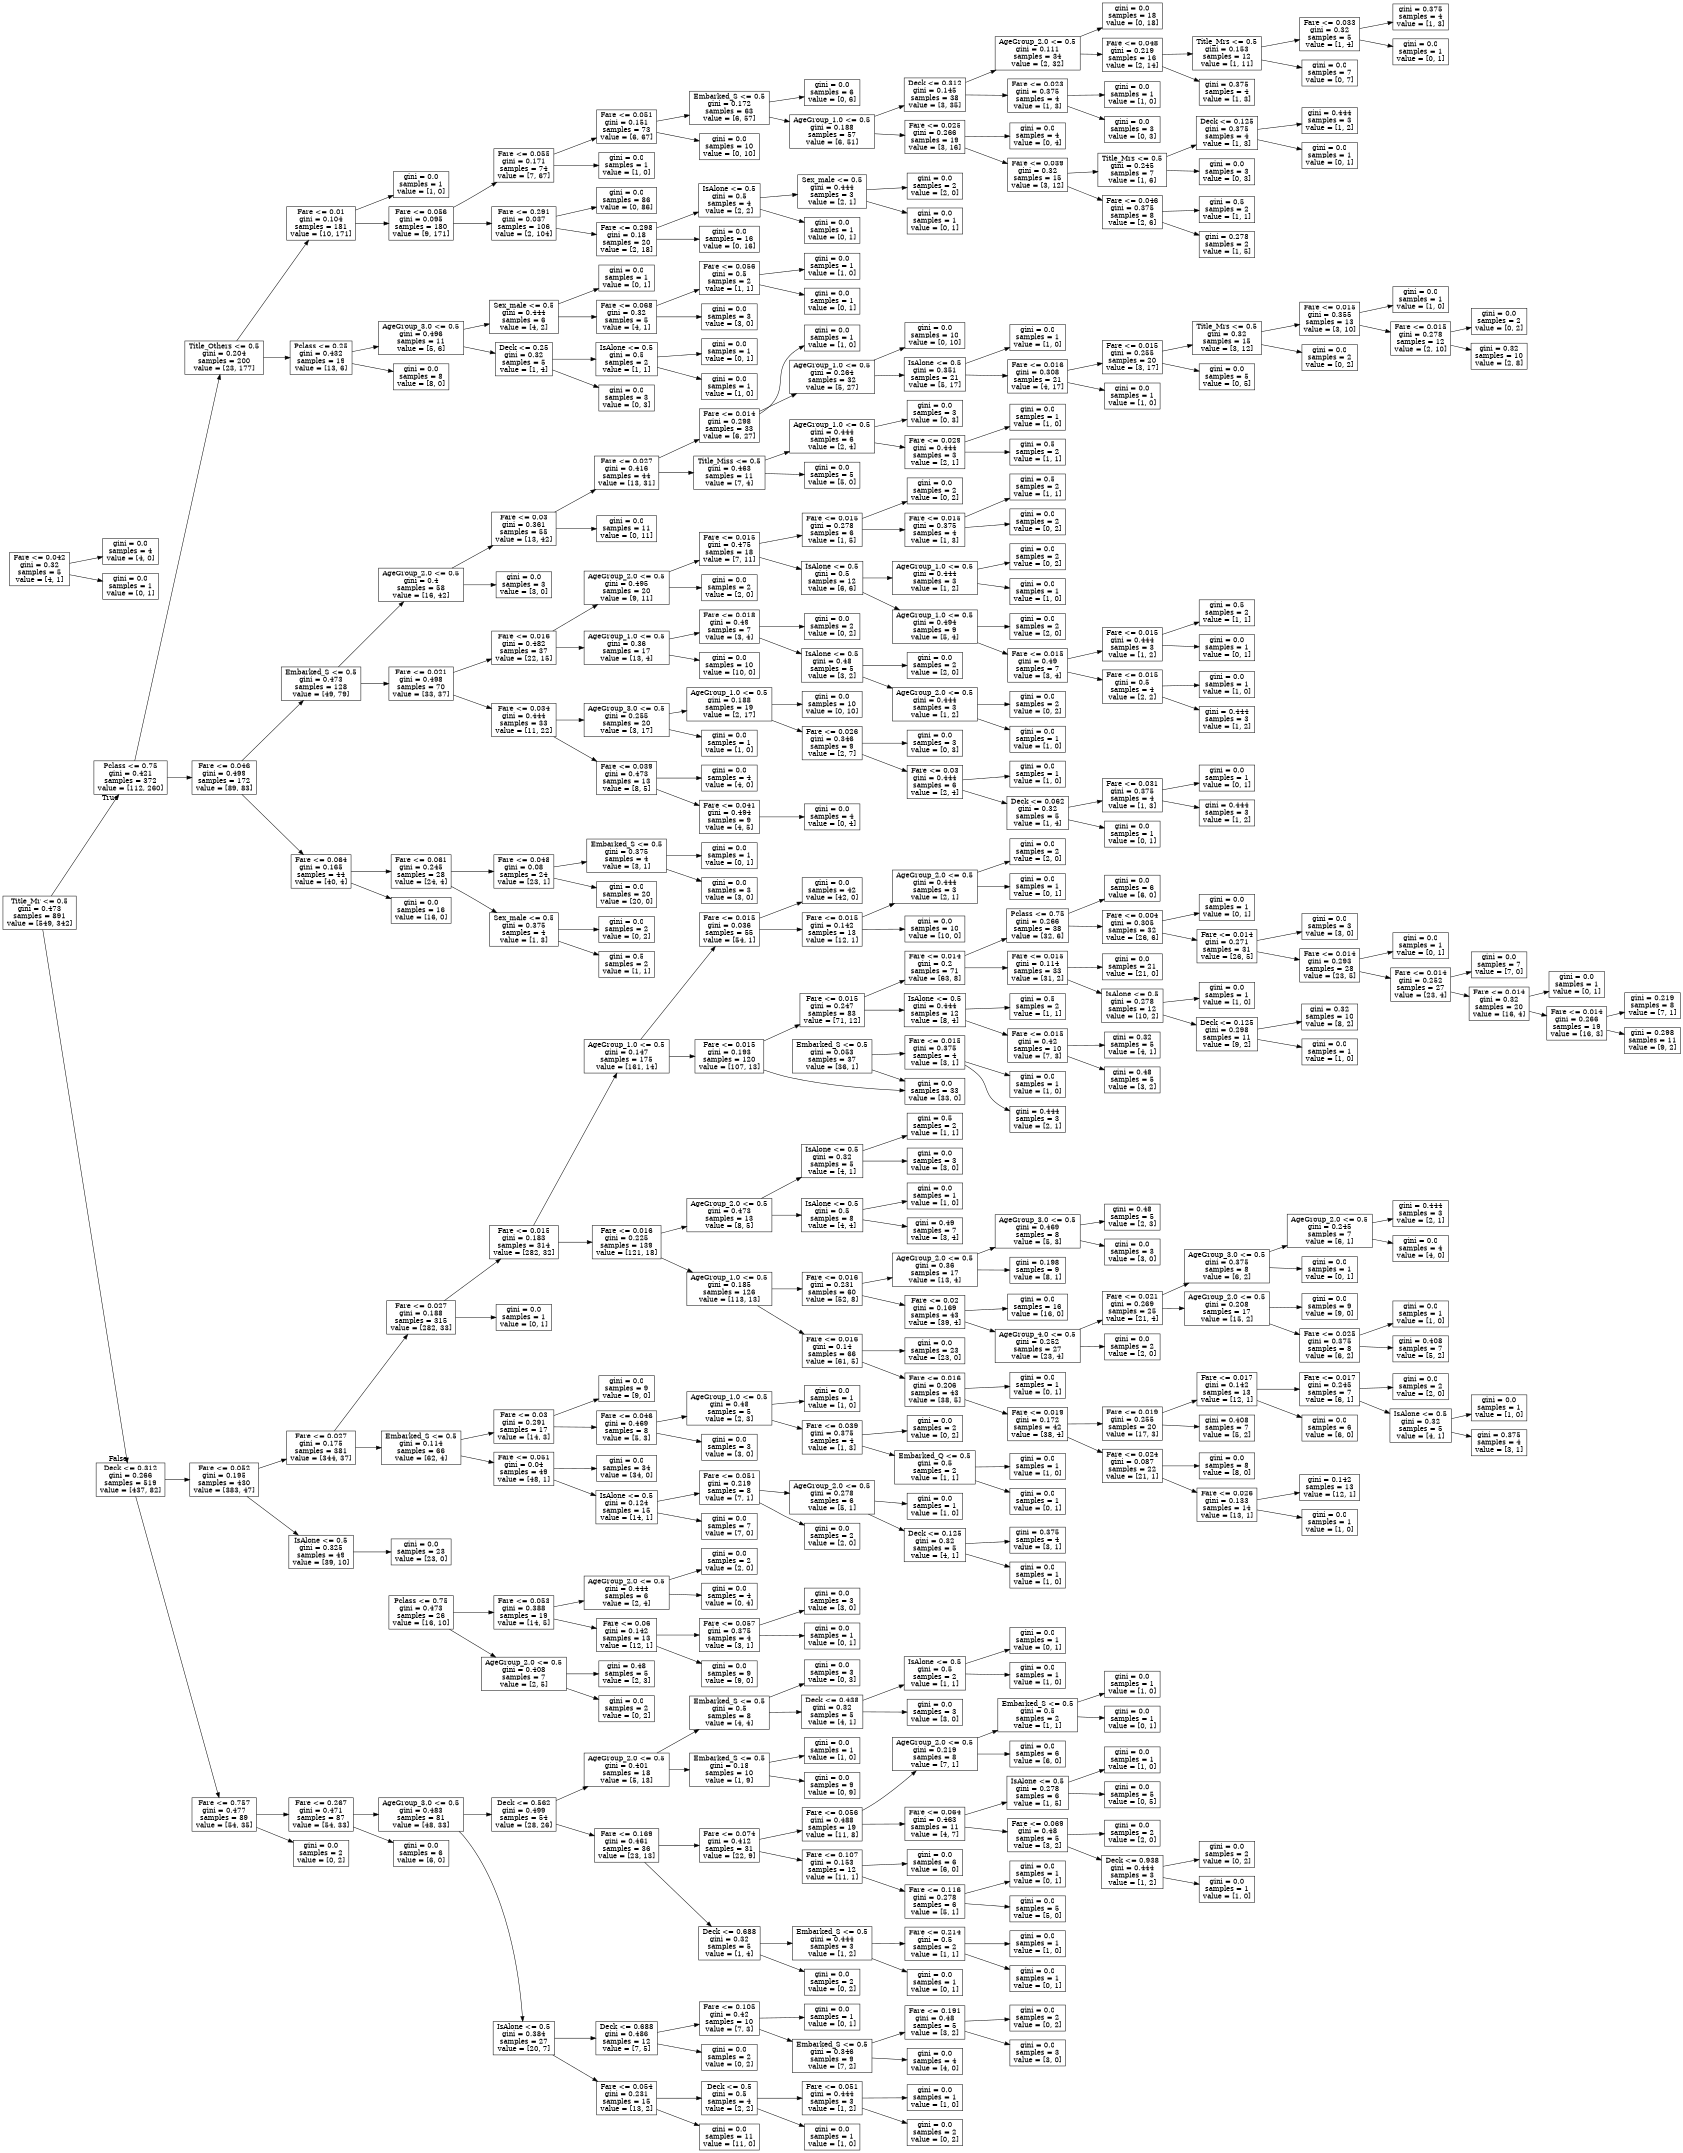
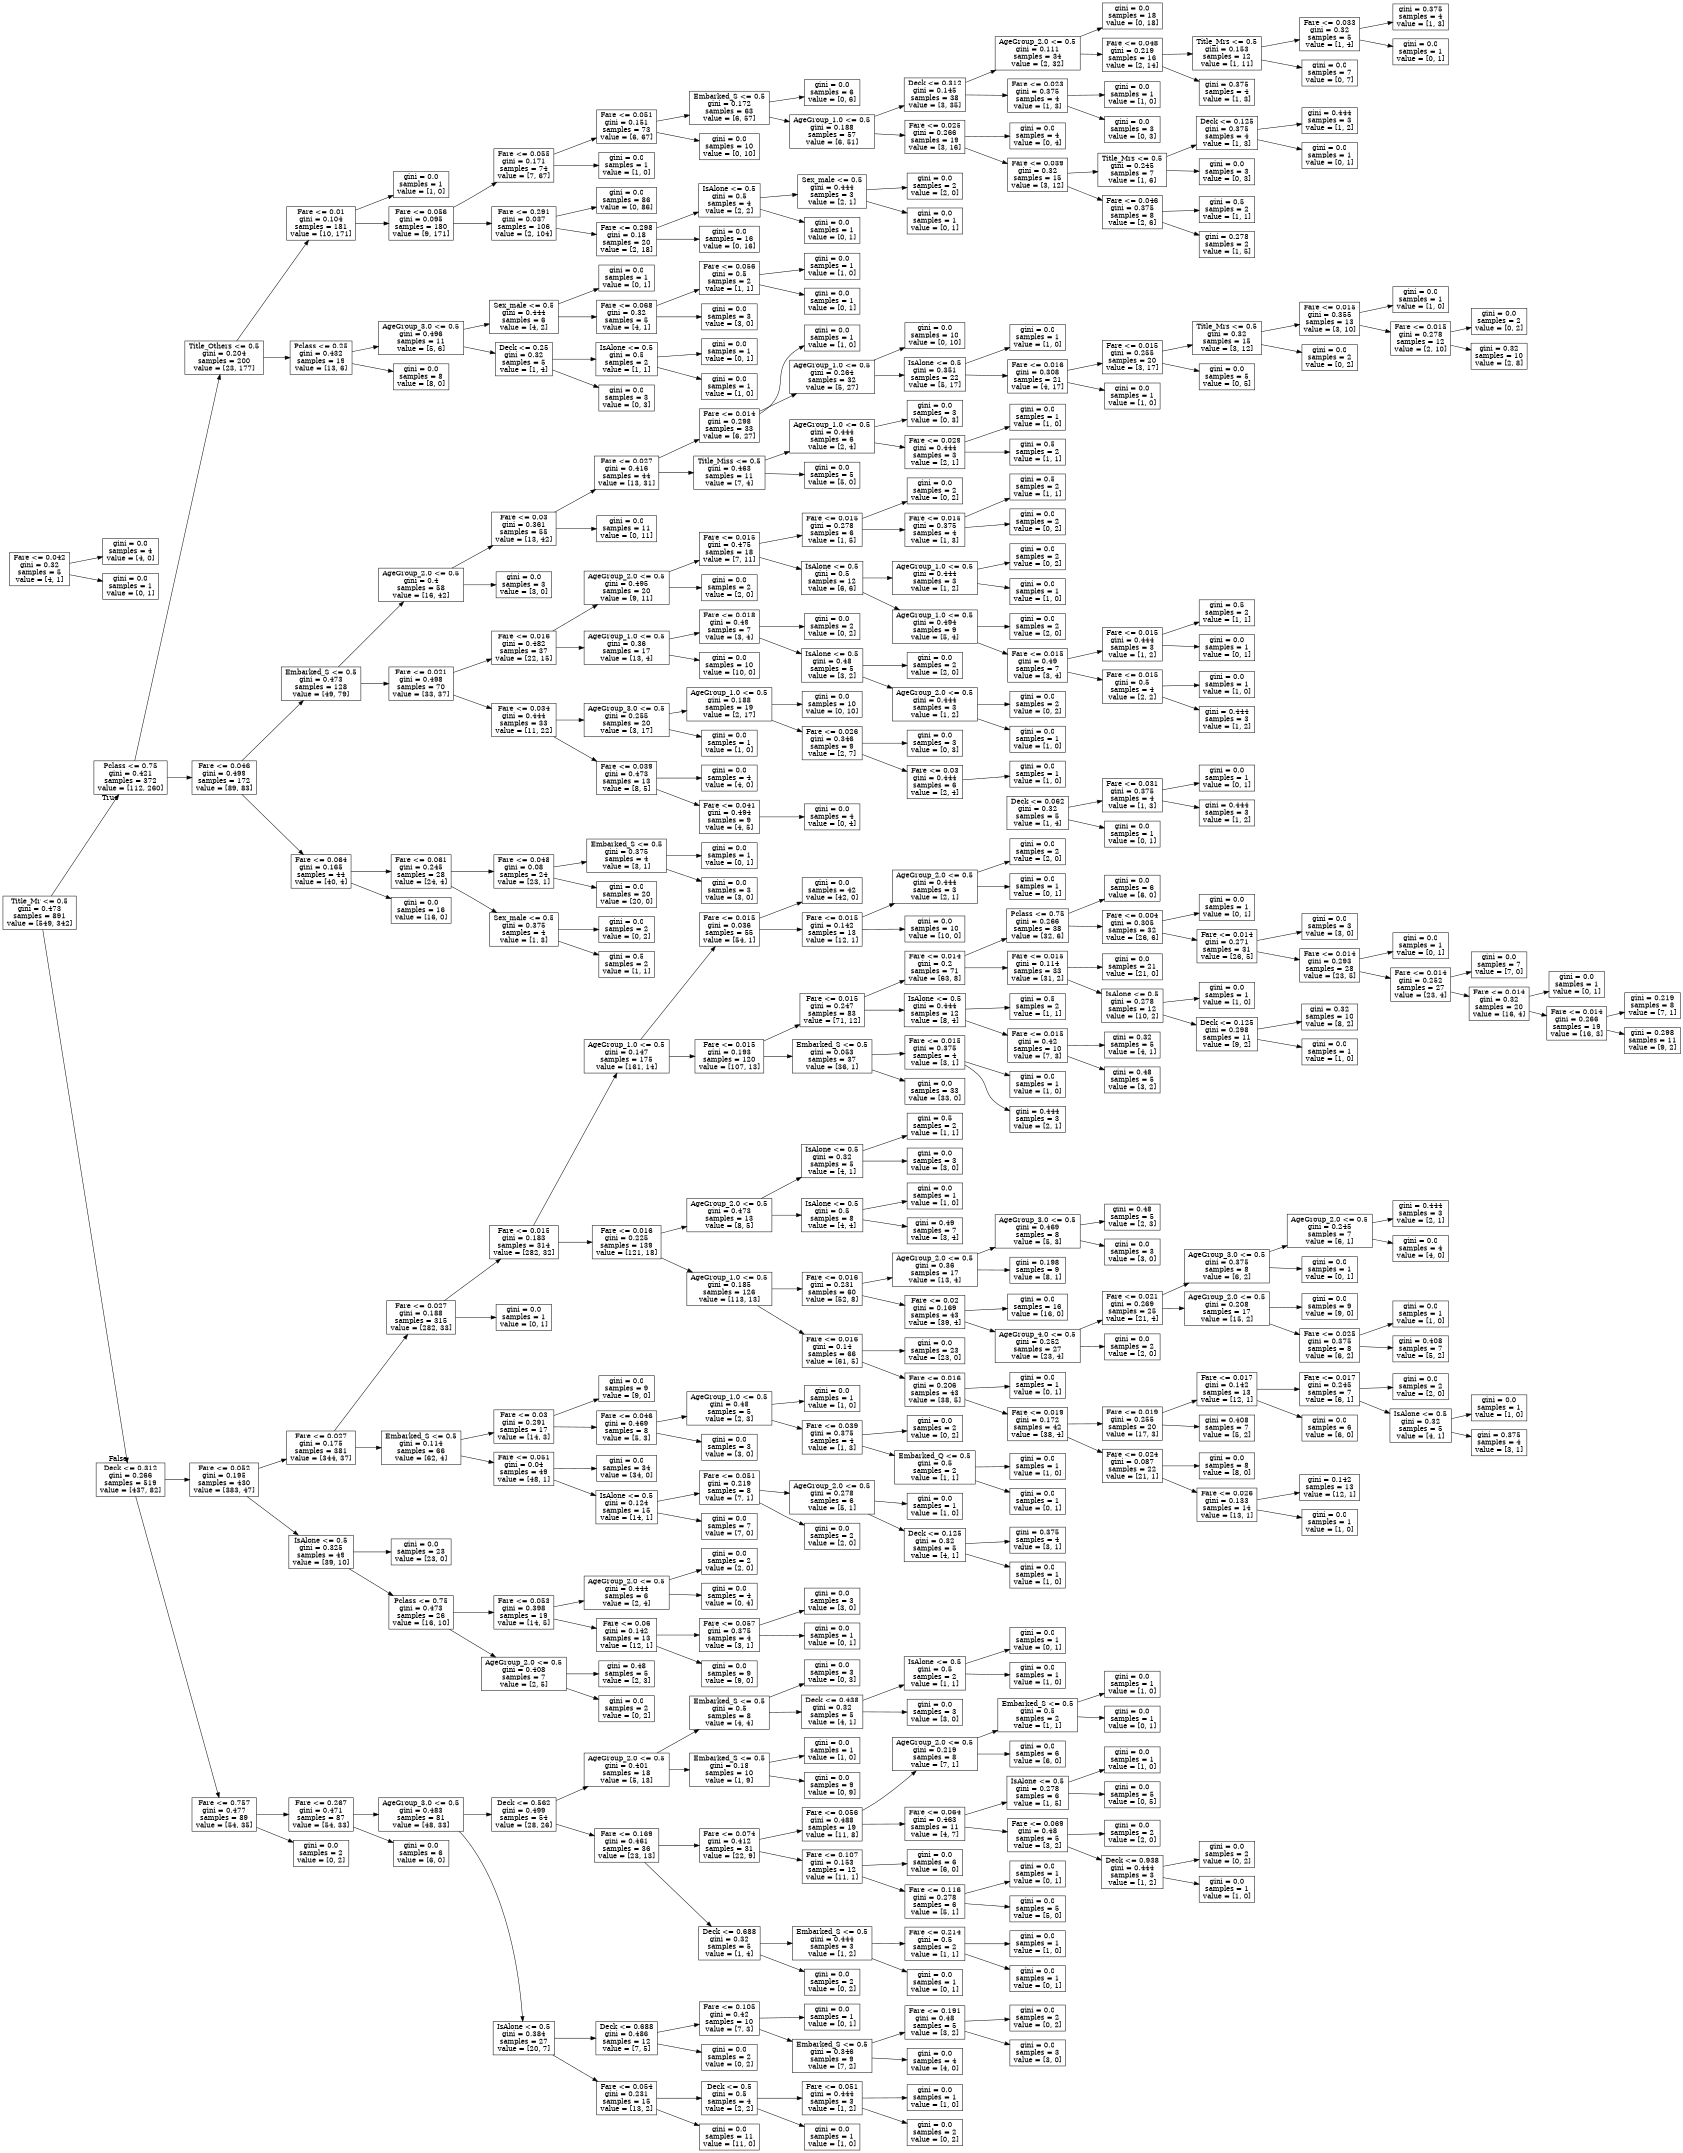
node "IsAlone <= 0.5 gini = 0.351 samples = 21 value = [5, 17]": label "IsAlone <= 0.5 gini = 0.351 samples = 21 value = [5, 17]" -> "IsAlone <= 0.5 gini = 0.351 samples = 22 value = [5, 17]"
edge "Fare <= 0.03 gini = 0.444 samples = 6 value = [2, 4]" -> "Deck <= 0.062 gini = 0.32 samples = 5 value = [1, 4]": removed
edge "Fare <= 0.015 gini = 0.193 samples = 120 value = [107, 13]" -> "gini = 0.0 samples = 33 value = [33, 0]": now "Fare <= 0.015 gini = 0.193 samples = 120 value = [107, 13]" -> "Embarked_S <= 0.5 gini = 0.053 samples = 37 value = [36, 1]"
edge "IsAlone <= 0.5 gini = 0.325 samples = 49 value = [39, 10]" -> "Pclass <= 0.75 gini = 0.473 samples = 26 value = [16, 10]": added
node "Fare <= 0.053 gini = 0.388 samples = 19 value = [14, 5]": label "Fare <= 0.053 gini = 0.388 samples = 19 value = [14, 5]" -> "Fare <= 0.053 gini = 0.398 samples = 19 value = [14, 5]"
